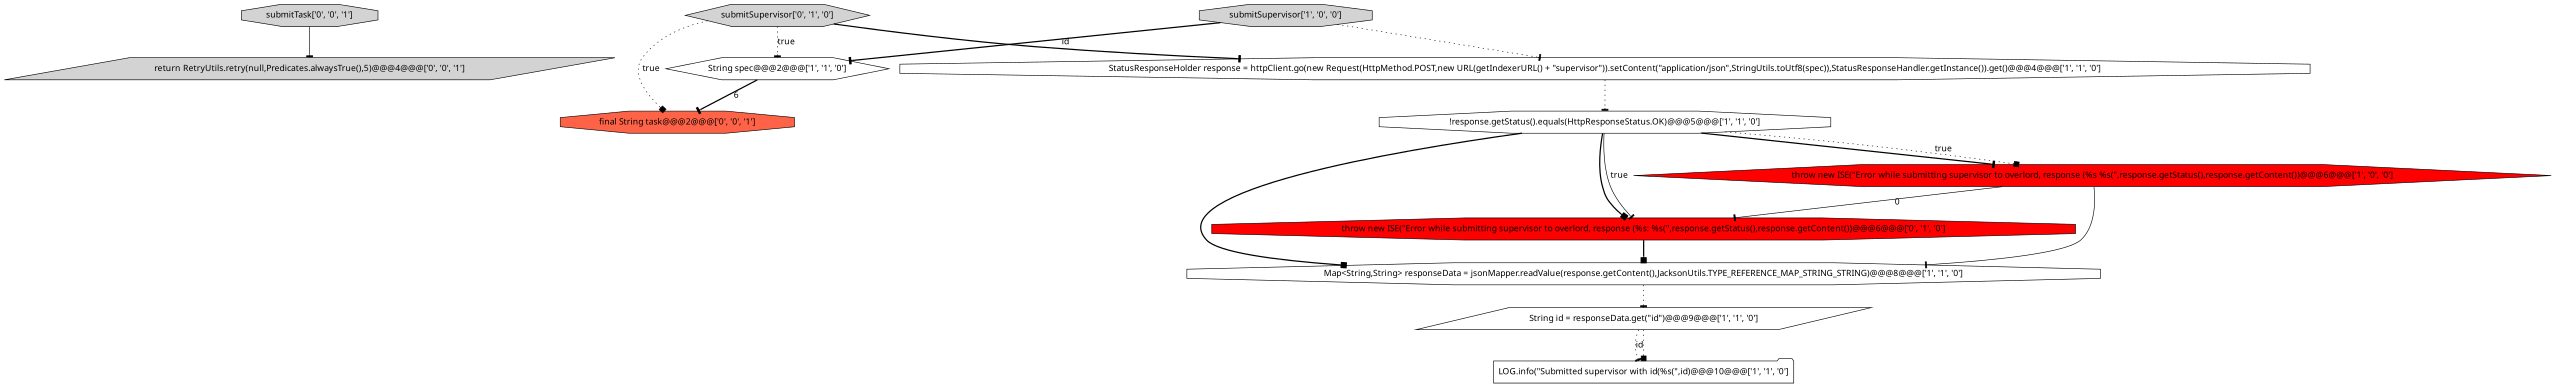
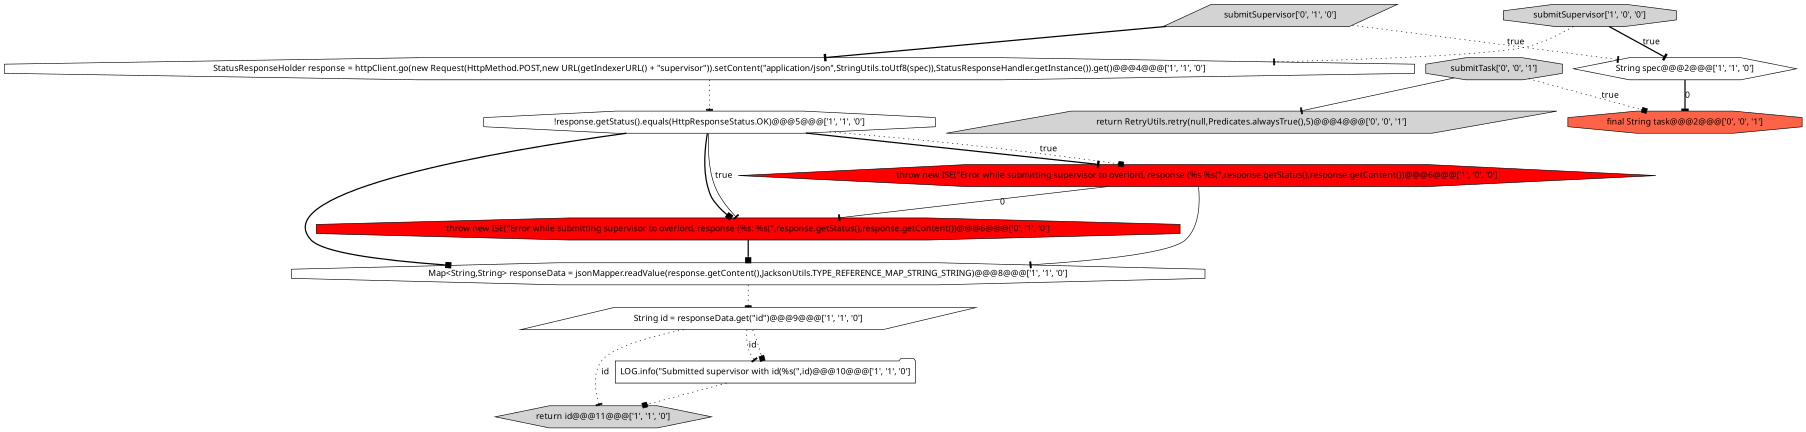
node "submitSupervisor['0', '1', '0']": shape hexagon -> parallelogram
edge "submitSupervisor['1', '0', '0']" -> "String spec@@@2@@@['1', '1', '0']": label "id" -> "true"
edge "submitSupervisor['0', '1', '0']" -> "final String task@@@2@@@['0', '0', '1']": now "submitTask['0', '0', '1']" -> "final String task@@@2@@@['0', '0', '1']"
edge "String spec@@@2@@@['1', '1', '0']" -> "final String task@@@2@@@['0', '0', '1']": label "6" -> "0"
node "return id@@@11@@@['1', '1', '0']": added
